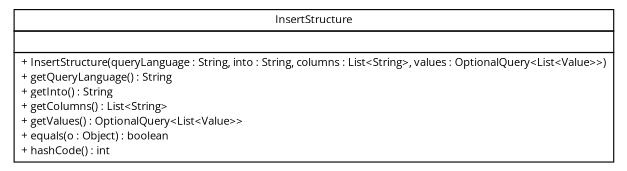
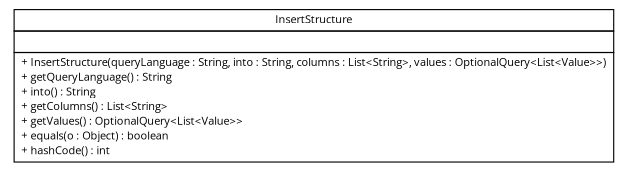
node "InsertStructure": text "+ getInto() : String" -> "+ into() : String"
